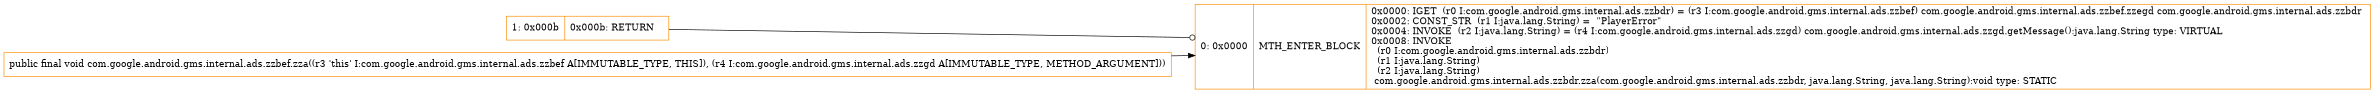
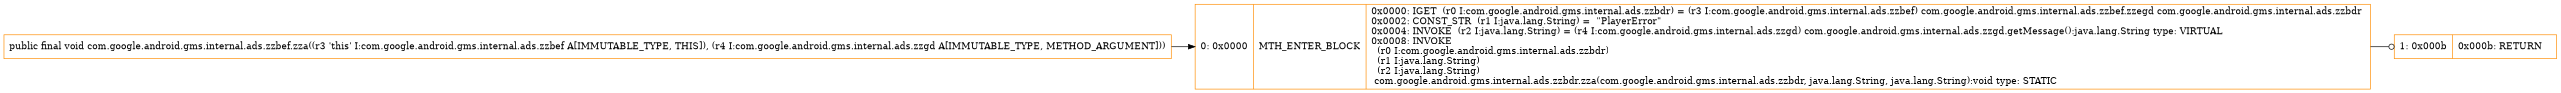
edge "1: 0x000b" -> "0: 0x0000": reversed
